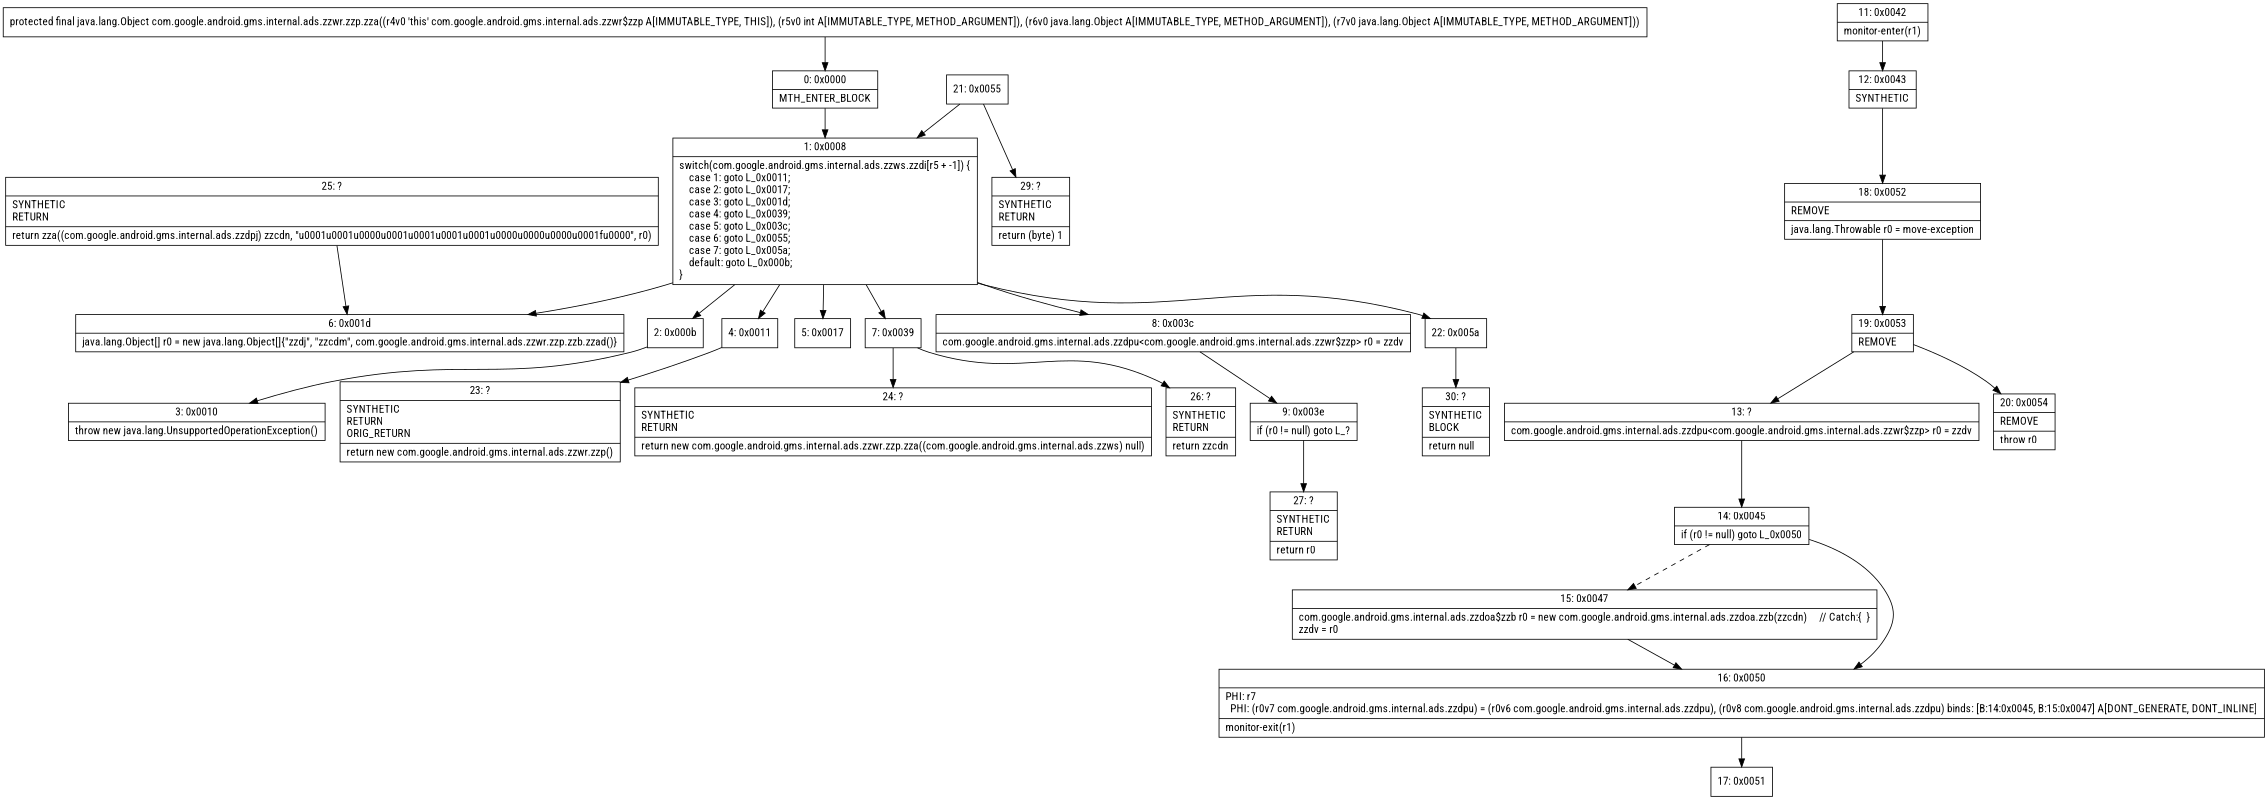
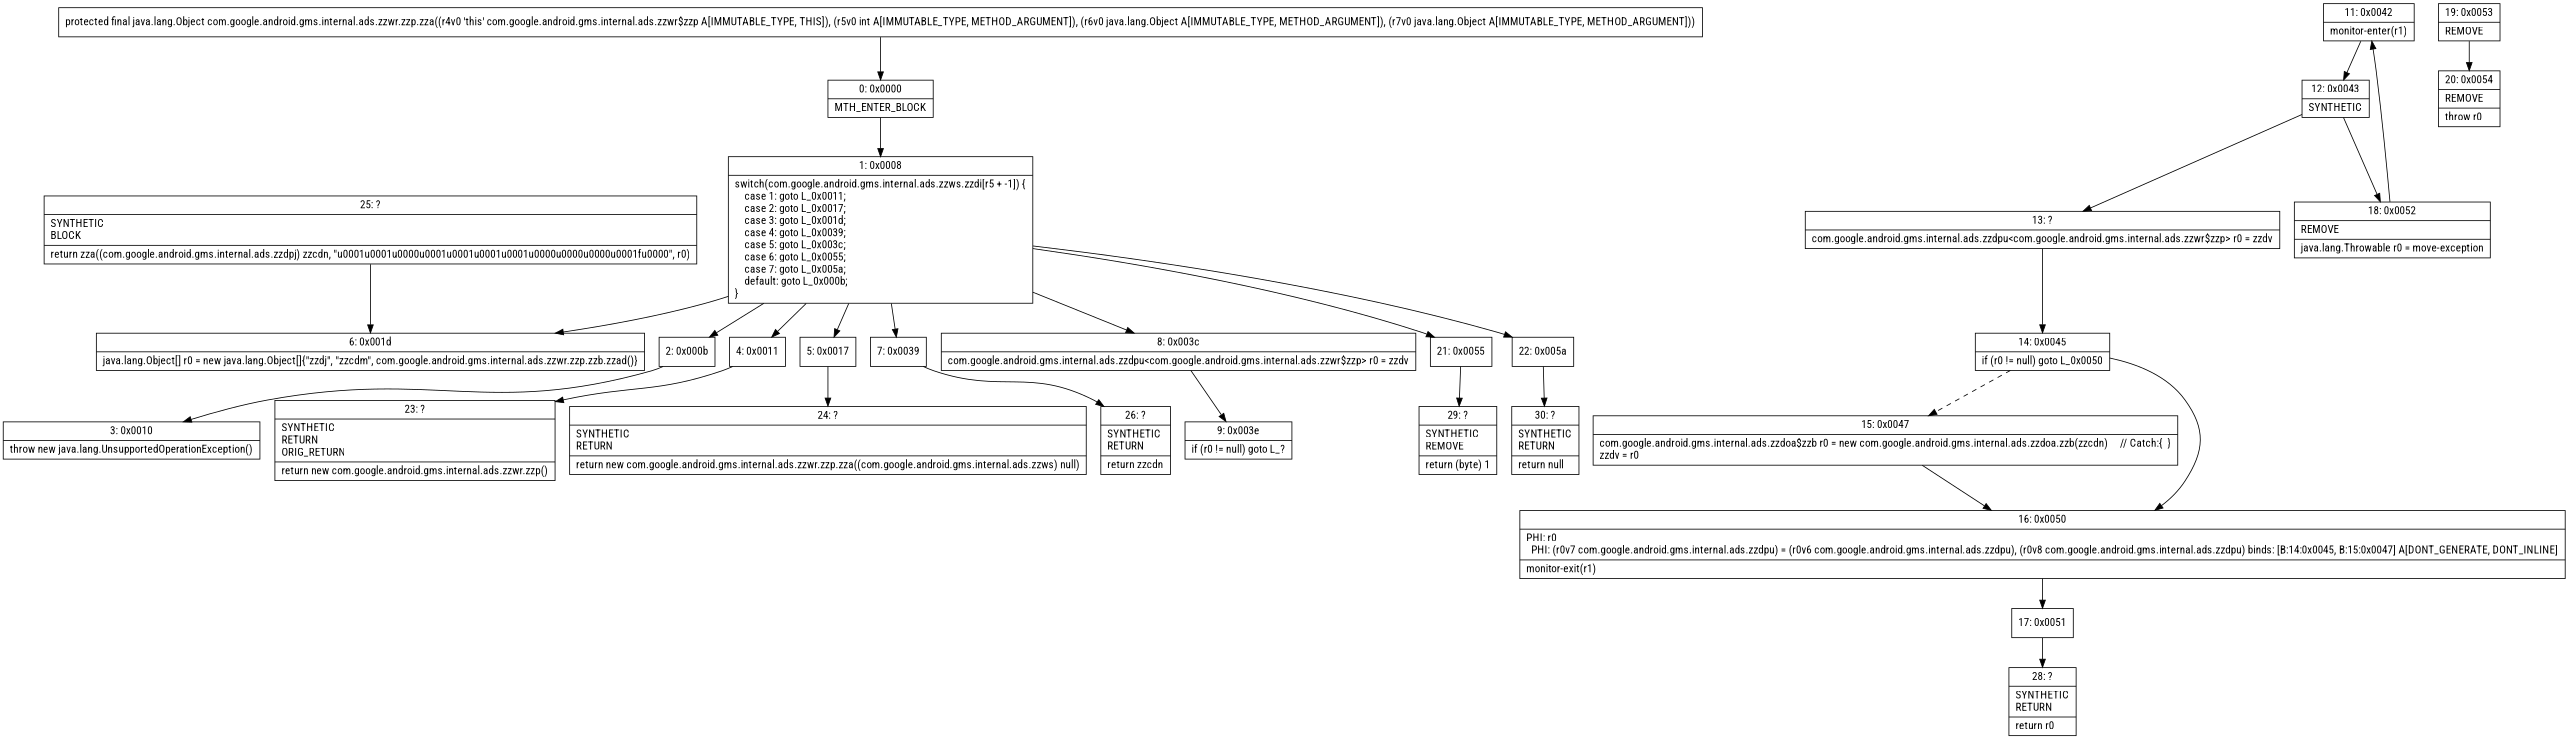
edge "21: 0x0055" -> "1: 0x0008": reversed
node "25: ?": text "RETURN" -> "BLOCK"
node "29: ?": text "RETURN" -> "REMOVE"
edge "18: 0x0052" -> "19: 0x0053": now "18: 0x0052" -> "11: 0x0042"
edge "7: 0x0039" -> "24: ?": now "5: 0x0017" -> "24: ?"
edge "19: 0x0053" -> "13: ?": now "12: 0x0043" -> "13: ?"
node "30: ?": text "BLOCK" -> "RETURN"
node "27: ?": removed
node "16: 0x0050": text "PHI: r7" -> "PHI: r0"
node "28: ?": added
